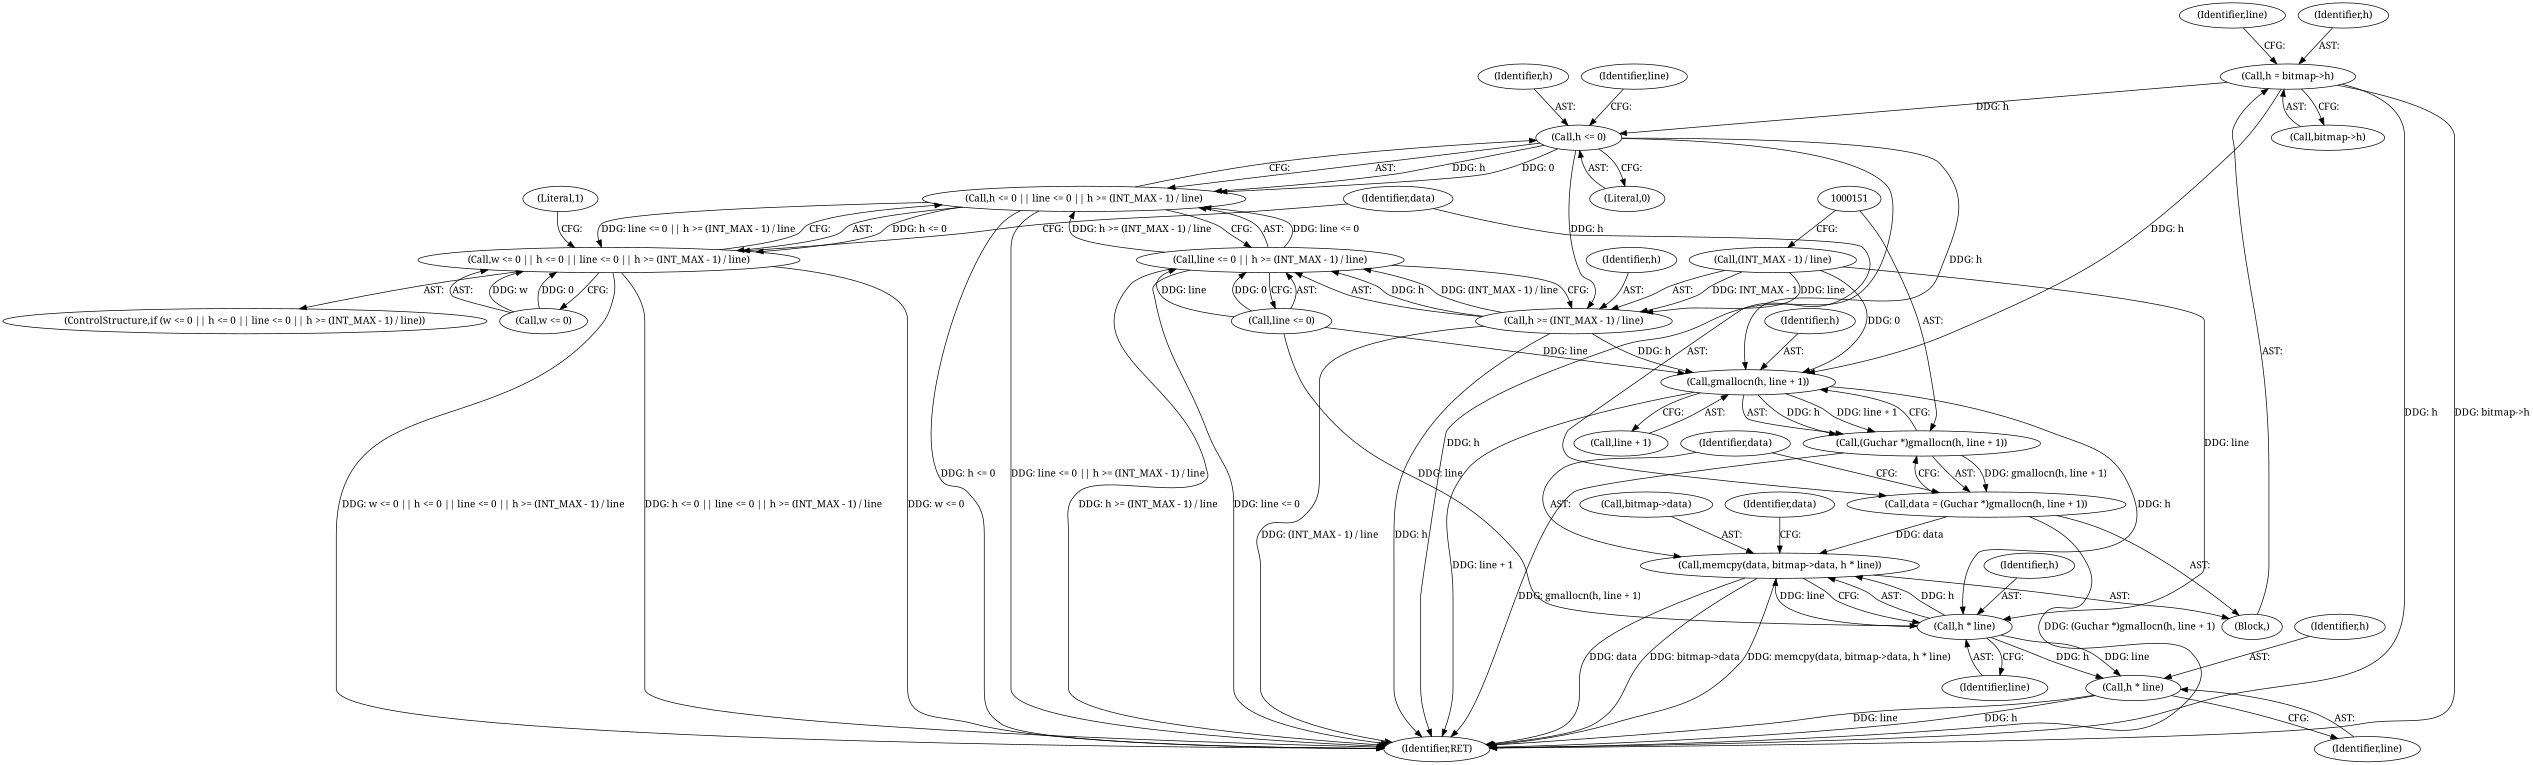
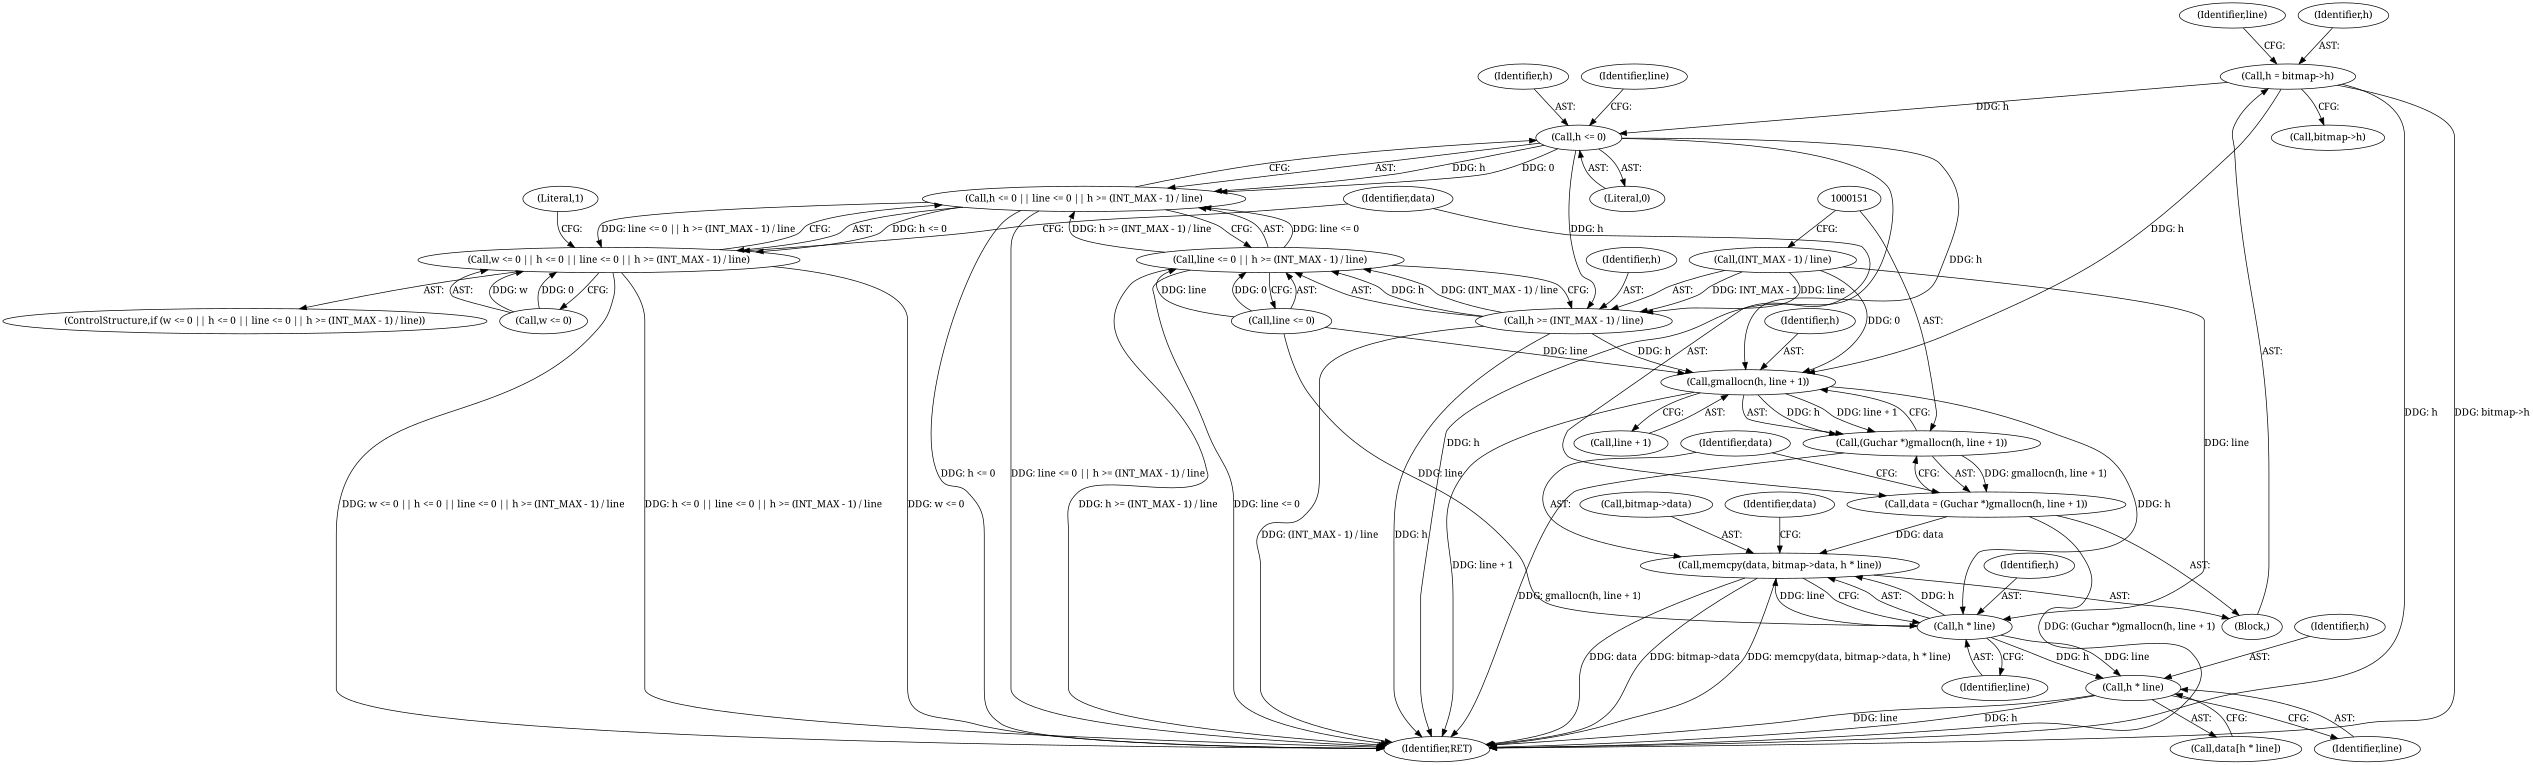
edge "(Call,bitmap->h)" -> "(Call,h = bitmap->h)": removed, label "AST:"
edge "(Call,h <= 0)" -> "(Literal,0)": label "CFG: " -> "AST: "
node "(Call,data[h * line])": added
